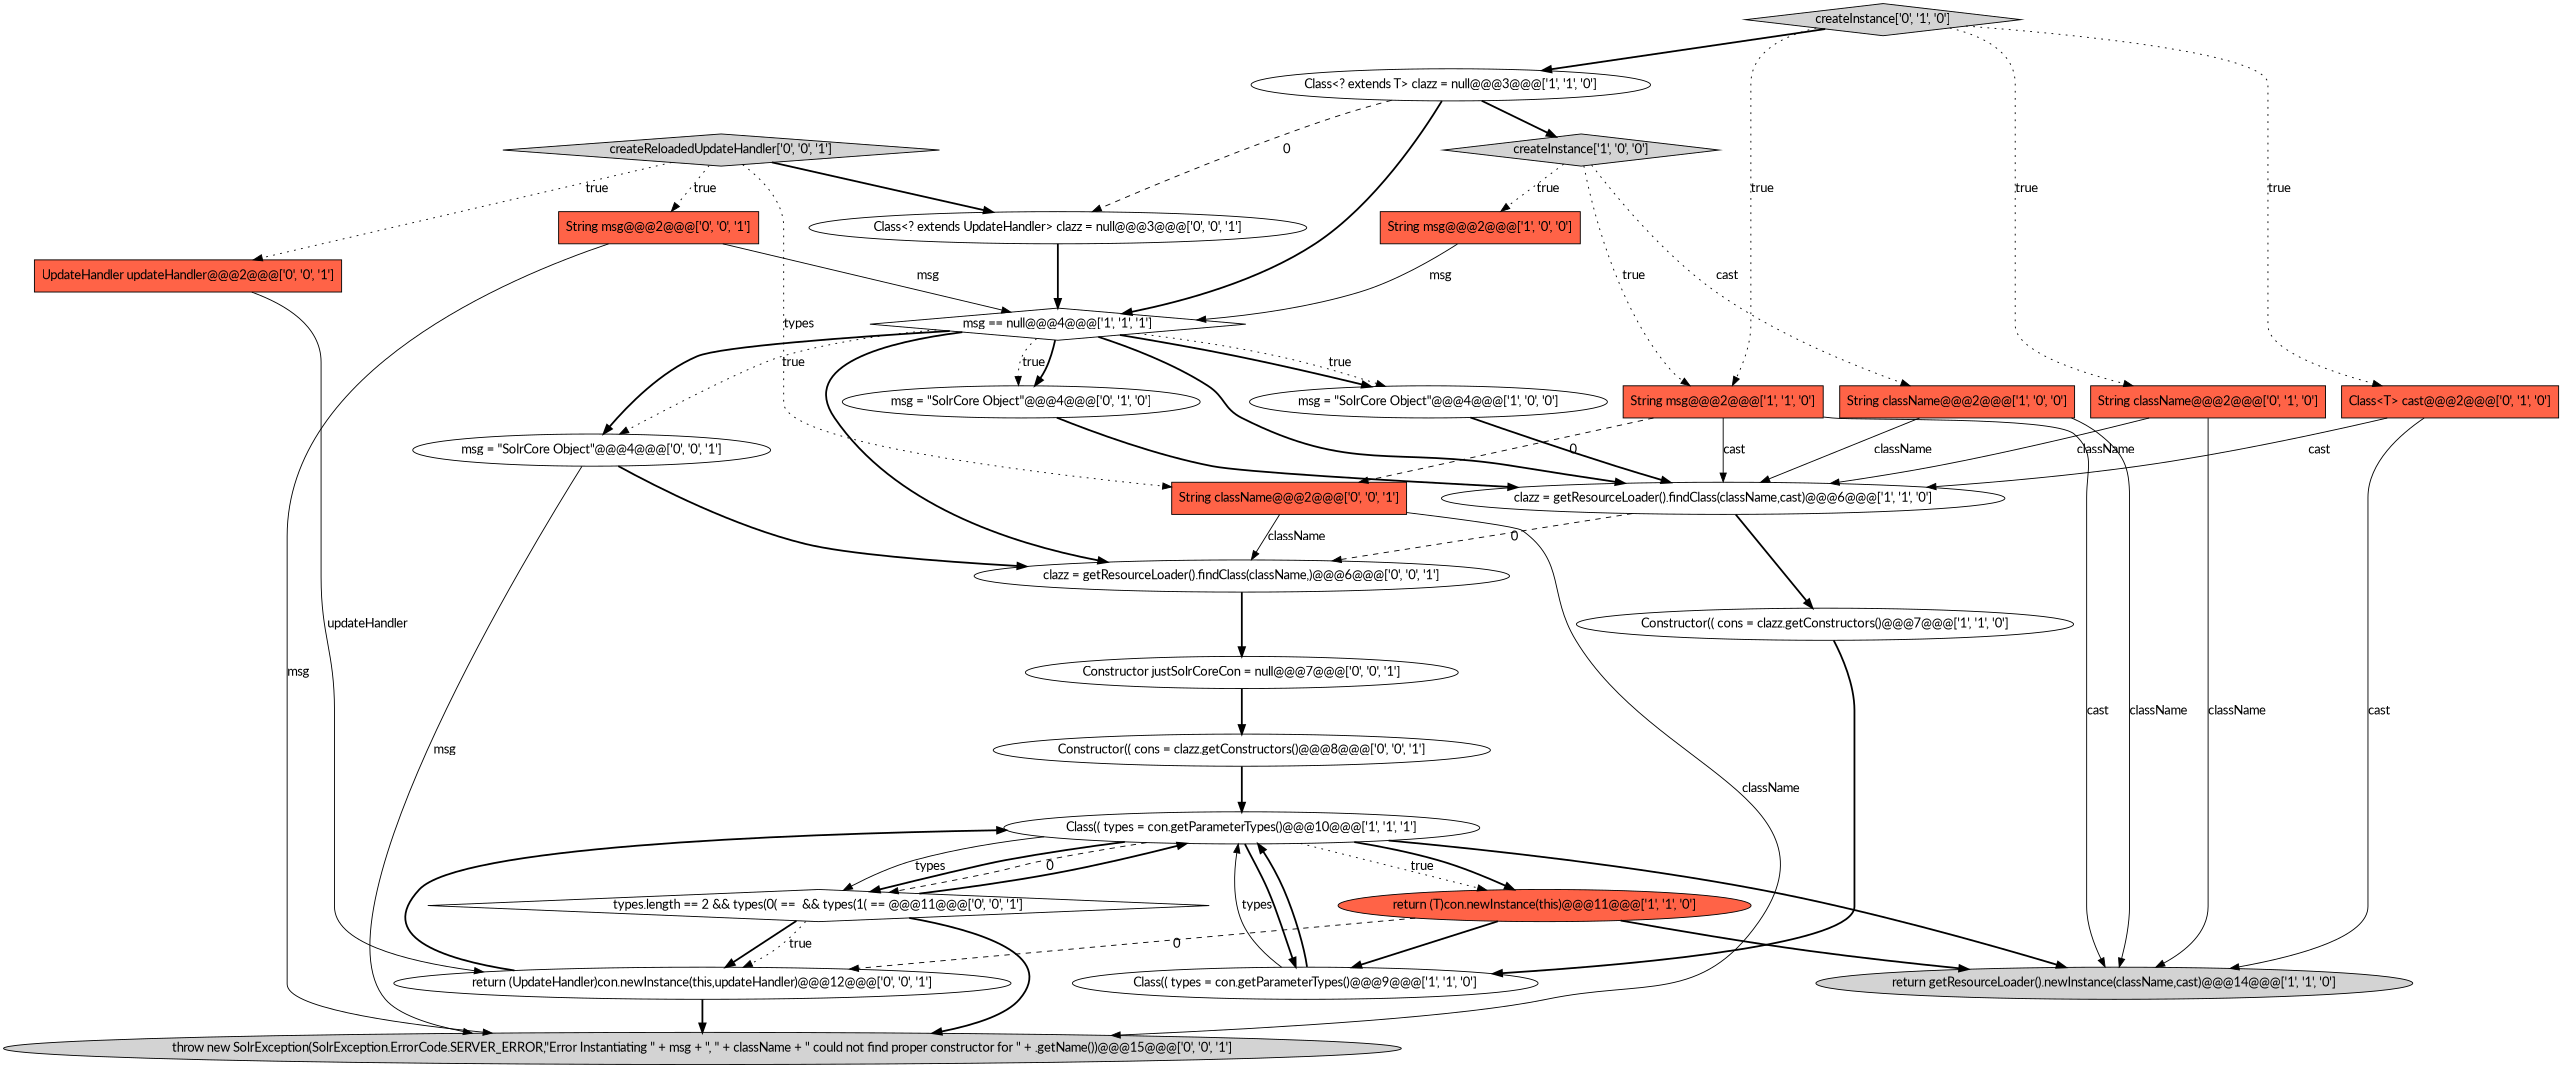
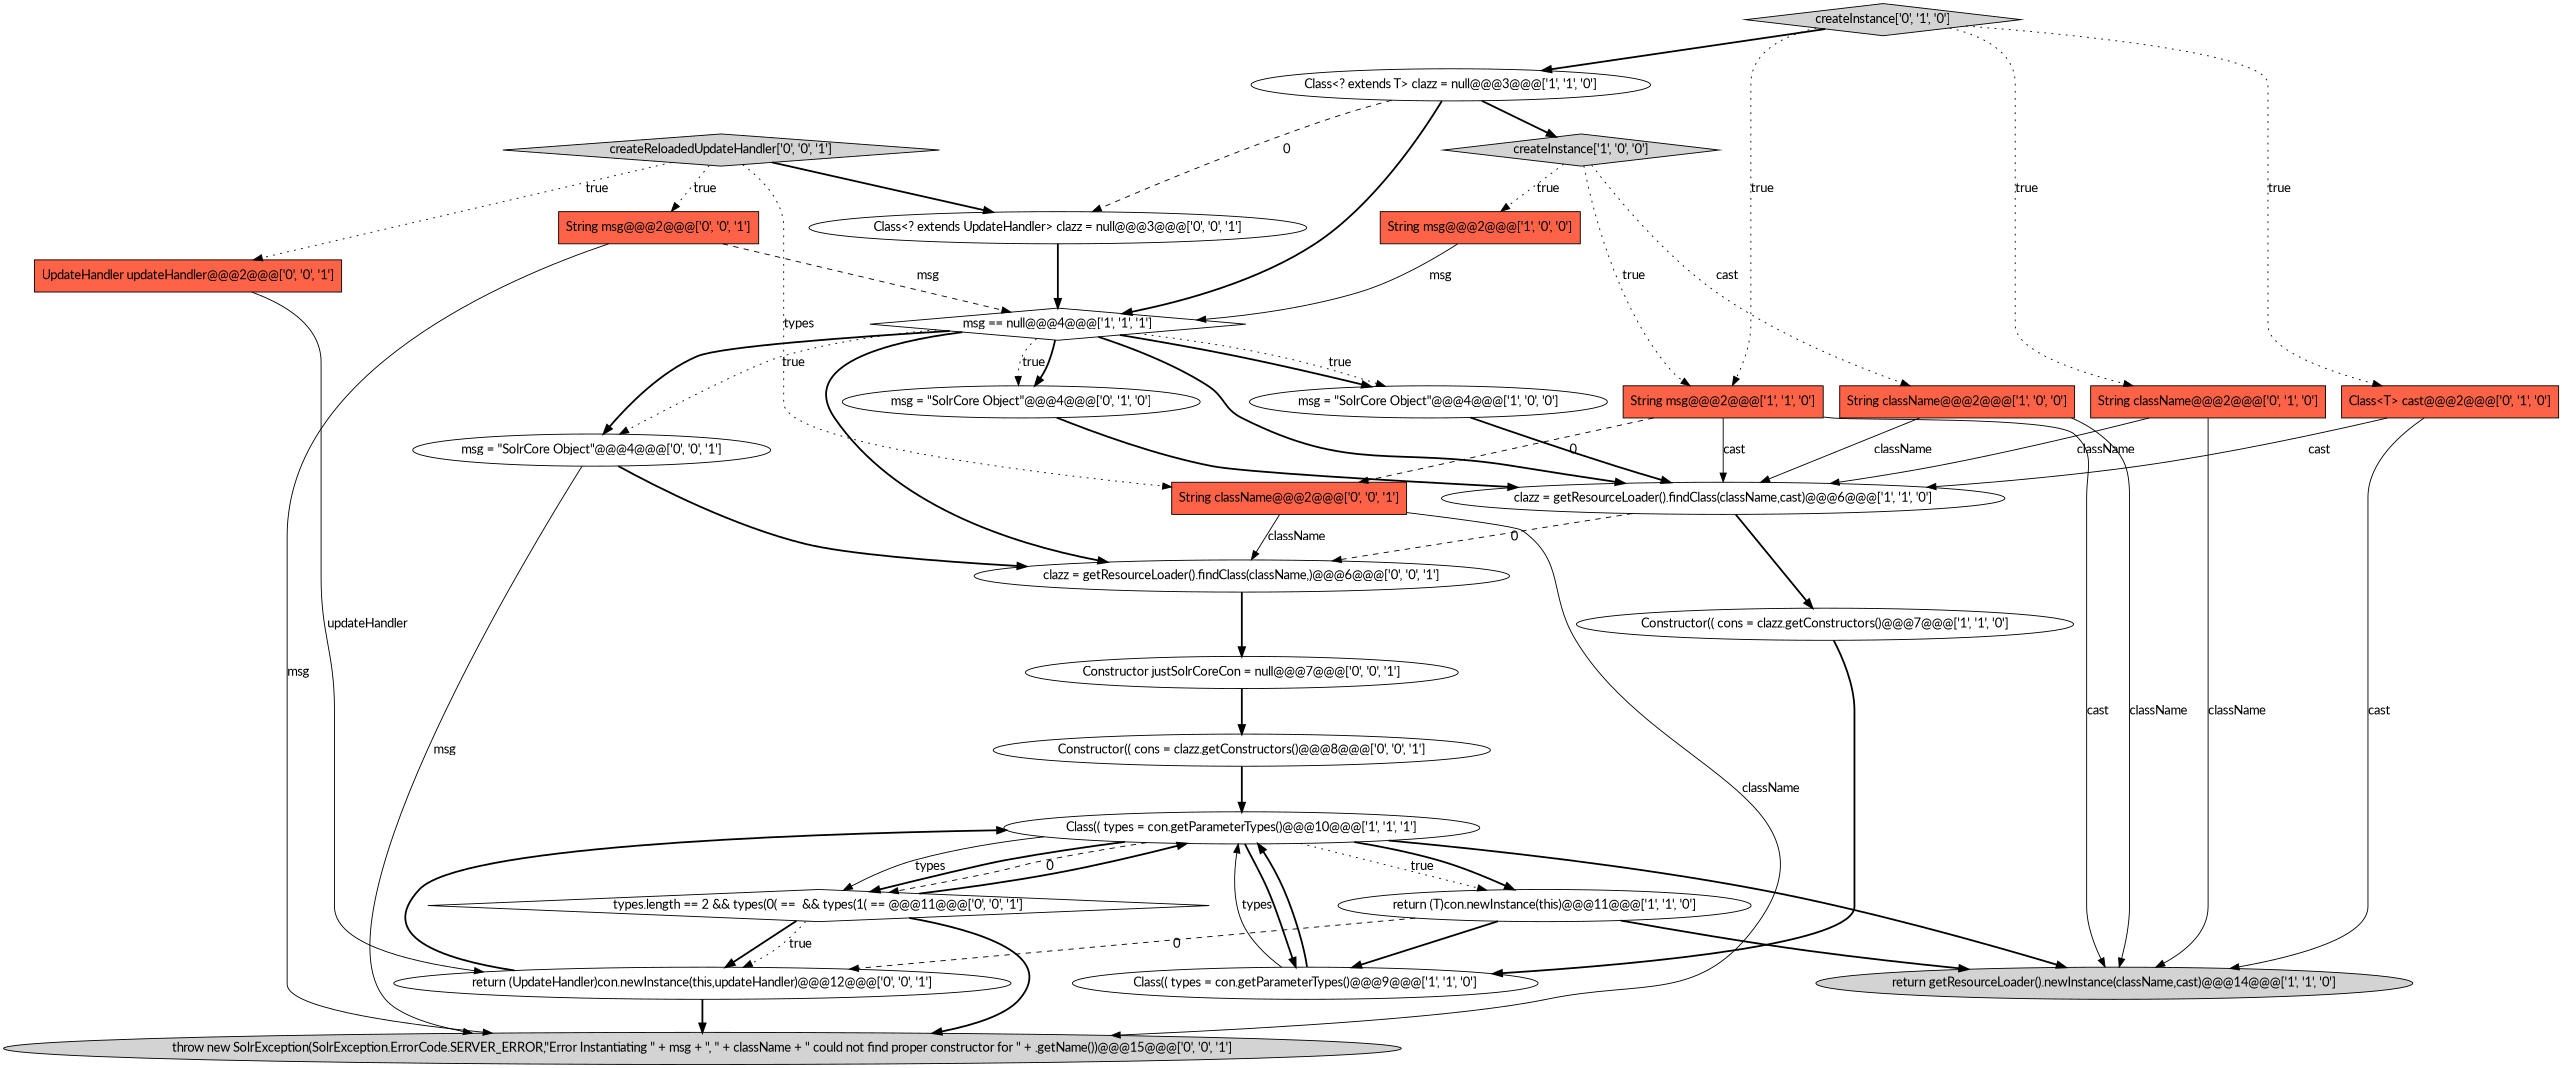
edge "String msg@@@2@@@['0', '0', '1']" -> "msg == null@@@4@@@['1', '1', '1']": style solid -> dashed
node "return (T)con.newInstance(this)@@@11@@@['1', '1', '0']": fillcolor tomato -> white
